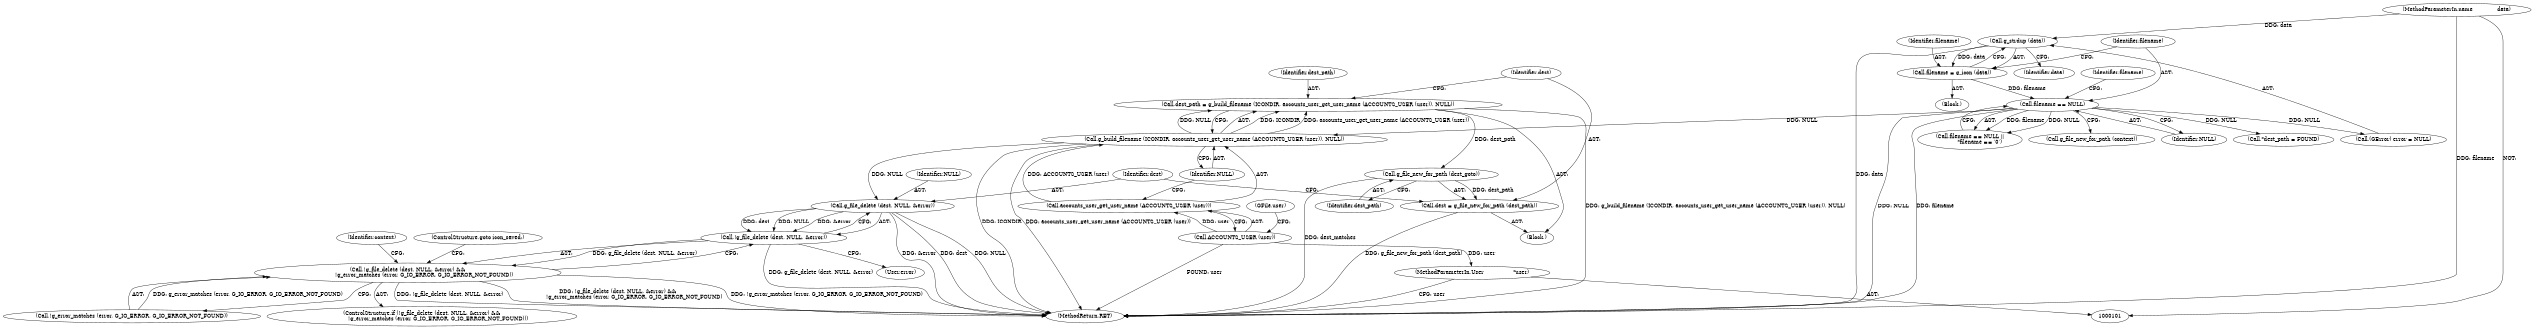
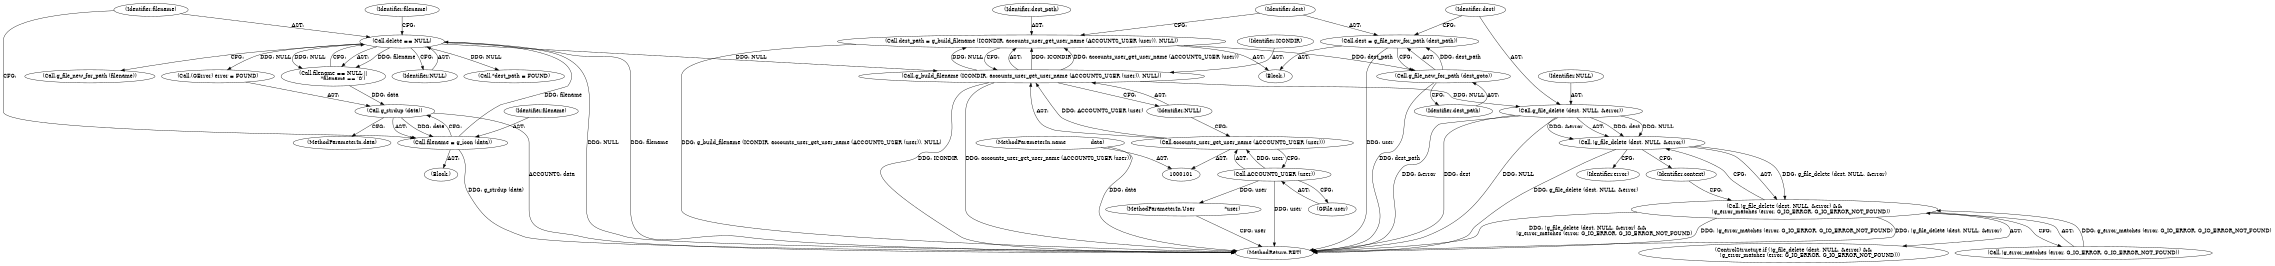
edge "(MethodParameterIn,name               data)" -> "(Call,g_strdup (data))": now "(Call,filename == NULL || *filename == '0')" -> "(Call,g_strdup (data))"
node "(Identifier,ICONDIR)": added
edge "(Call,dest = g_file_new_for_path (dest_path))" -> "(Call,g_file_new_for_path (dest_goto))": added, label "CFG:"
node "(Identifier,data)": label "(Identifier,data)" -> "(MethodParameterIn,data)"
node "(Call,filename == NULL)": label "(Call,filename == NULL)" -> "(Call,delete == NULL)"
node "(Call,g_file_new_for_path (context))": label "(Call,g_file_new_for_path (context))" -> "(Call,g_file_new_for_path (filename))"
node "(Call,(GError) error = NULL)": label "(Call,(GError) error = NULL)" -> "(Call,(GError) error = FOUND)"
edge "(MethodParameterIn,name               data)" -> "(MethodReturn,RET)": label "DDG: filename" -> "DDG: data"
edge "(MethodParameterIn,name               data)" -> "1000101": label "NOT: " -> "AST: "
edge "(Call,g_strdup (data))" -> "(MethodReturn,RET)": label "DDG: data" -> "ACCOUNTS: data"
edge "(Call,ACCOUNTS_USER (user))" -> "(GFile,user)": added, label "CFG:"
edge "(GFile,user)" -> "(Call,ACCOUNTS_USER (user))": label "CFG: " -> "AST: "
edge "(Call,!g_file_delete (dest, NULL, &error))" -> "(Call,g_file_delete (dest, NULL, &error))": now "(Call,!g_file_delete (dest, NULL, &error))" -> "(Identifier,context)"
node "(ControlStructure,goto icon_saved;)": removed
edge "(Call,g_file_new_for_path (dest_goto))" -> "(MethodReturn,RET)": label "DDG: dest_matches" -> "DDG: dest_path"
edge "(Call,filename = g_icon (data))" -> "(MethodReturn,RET)": added, label "DDG: g_strdup (data)"
edge "(Call,dest = g_file_new_for_path (dest_path))" -> "(MethodReturn,RET)": label "DDG: g_file_new_for_path (dest_path)" -> "DDG: user"
node "(User,error)": label "(User,error)" -> "(Identifier,error)"
edge "(Call,ACCOUNTS_USER (user))" -> "(MethodReturn,RET)": label "FOUND: user" -> "DDG: user"
edge "(MethodParameterIn,User                  *user)" -> "1000101": now "(Call,accounts_user_get_user_name (ACCOUNTS_USER (user)))" -> "1000101"
